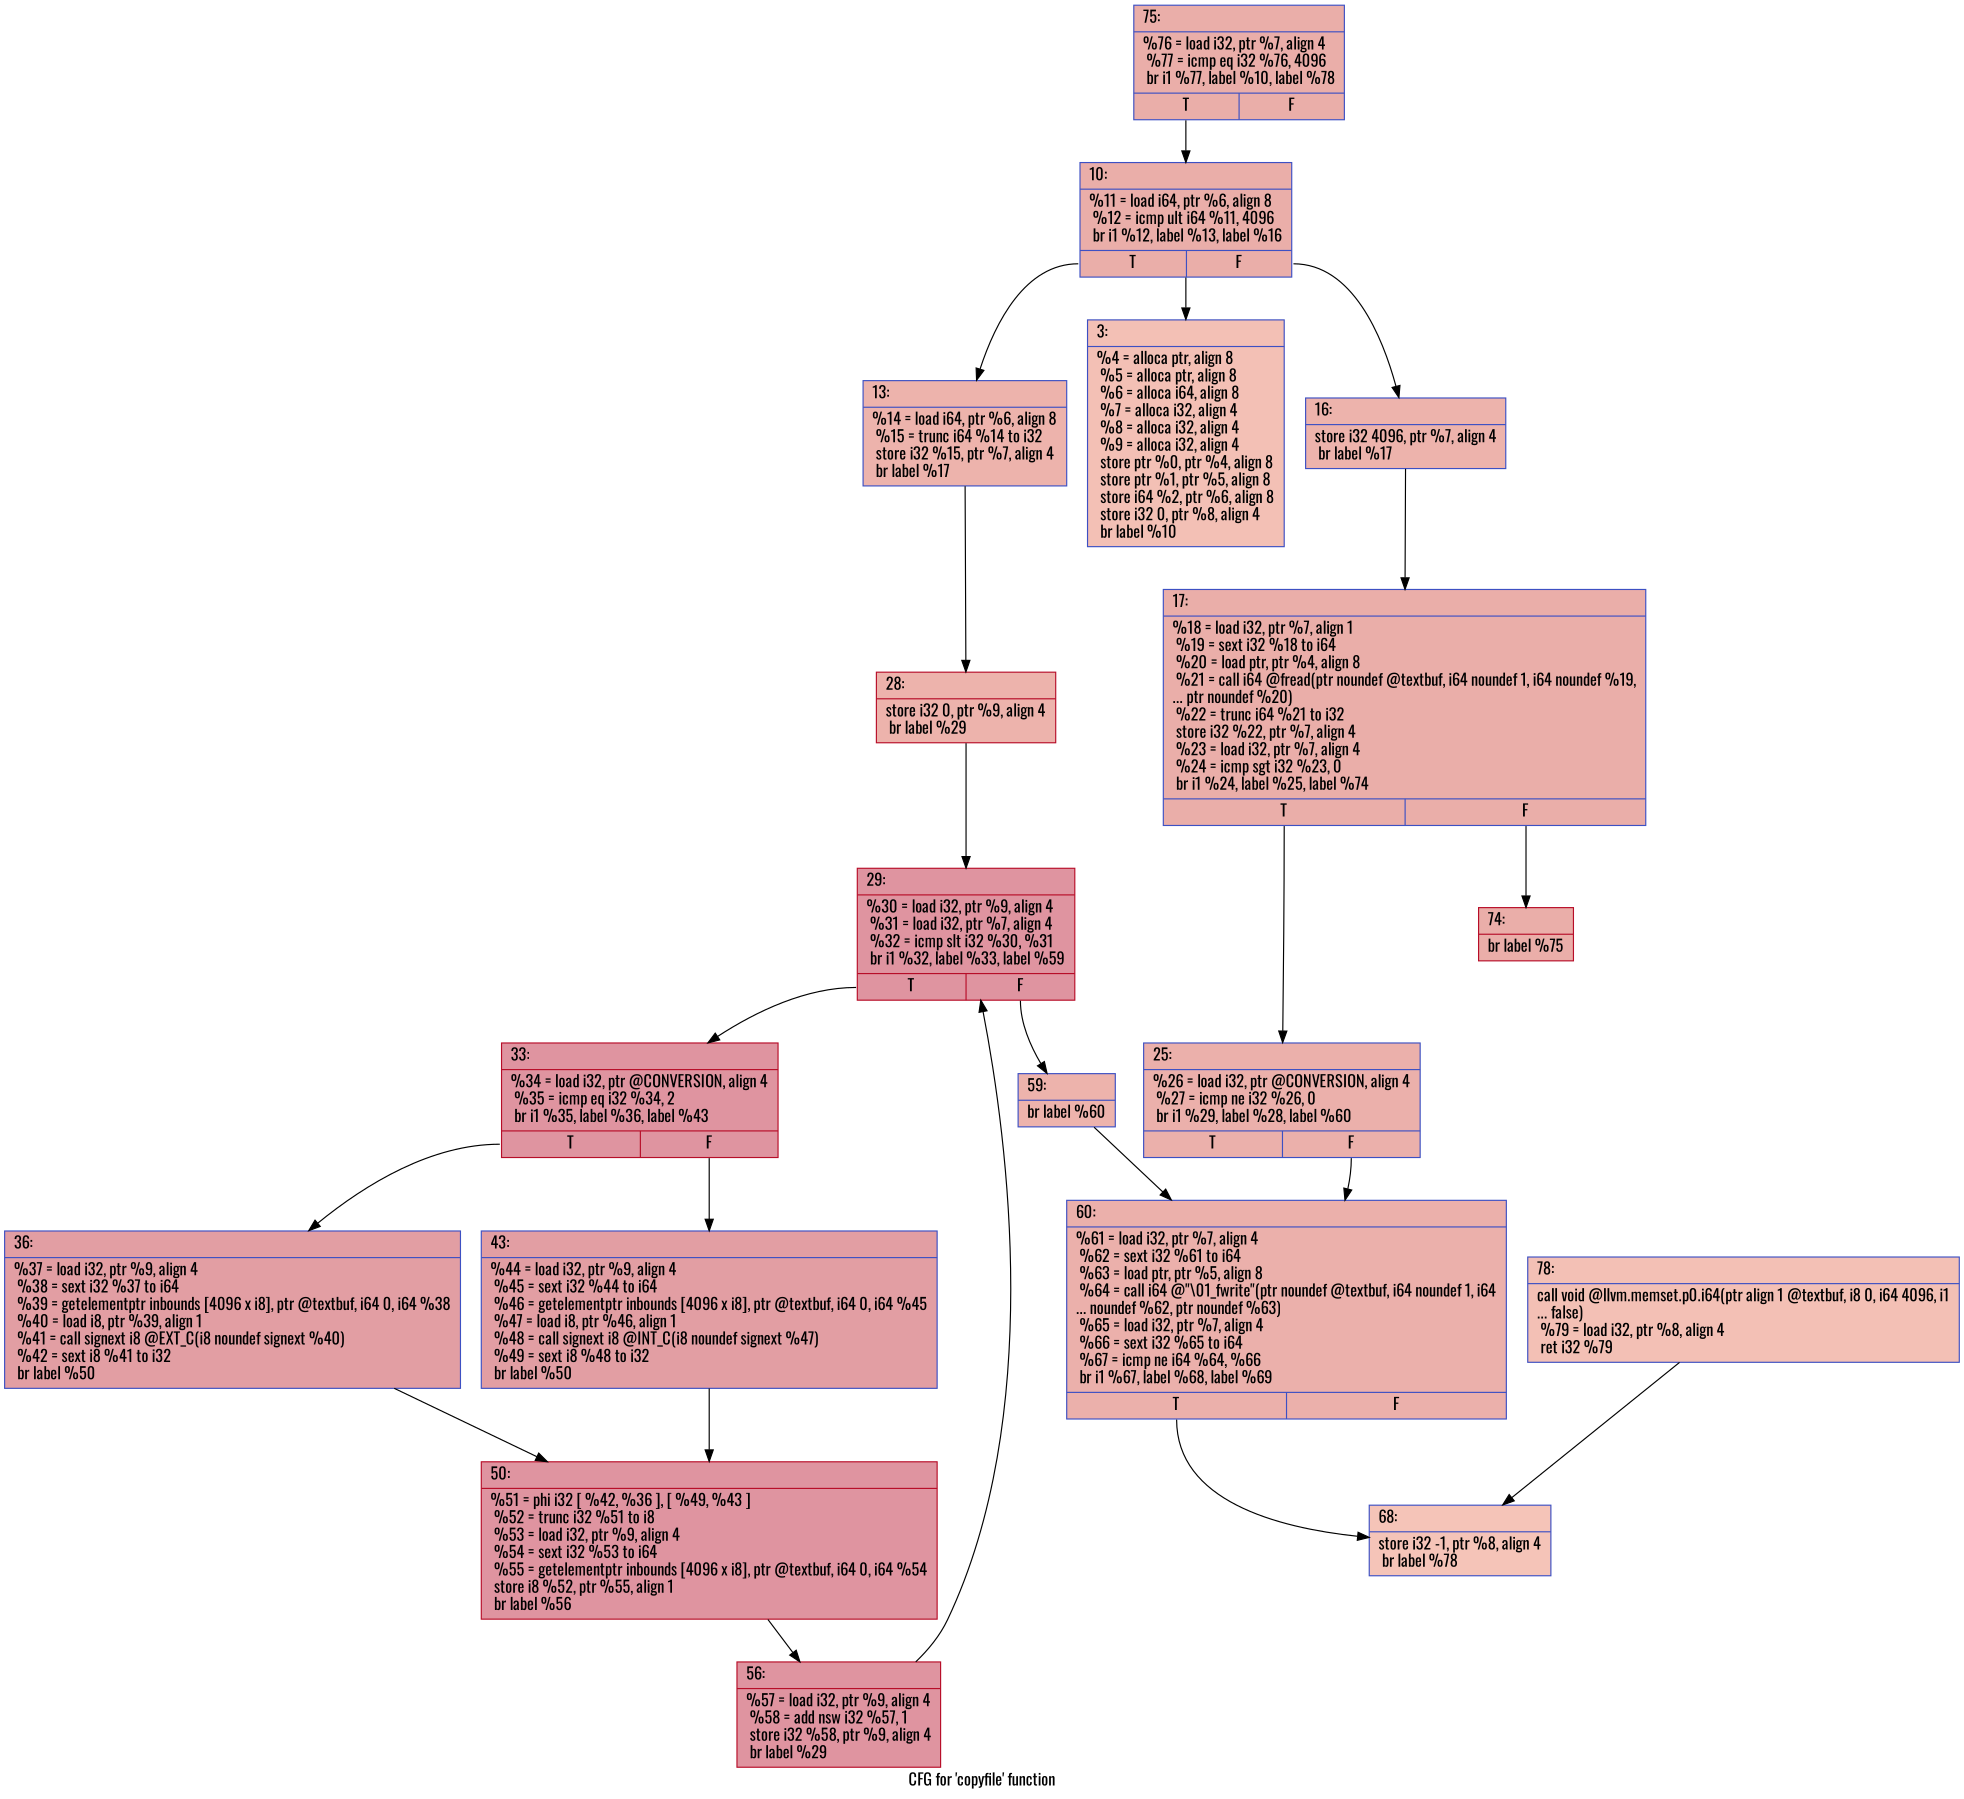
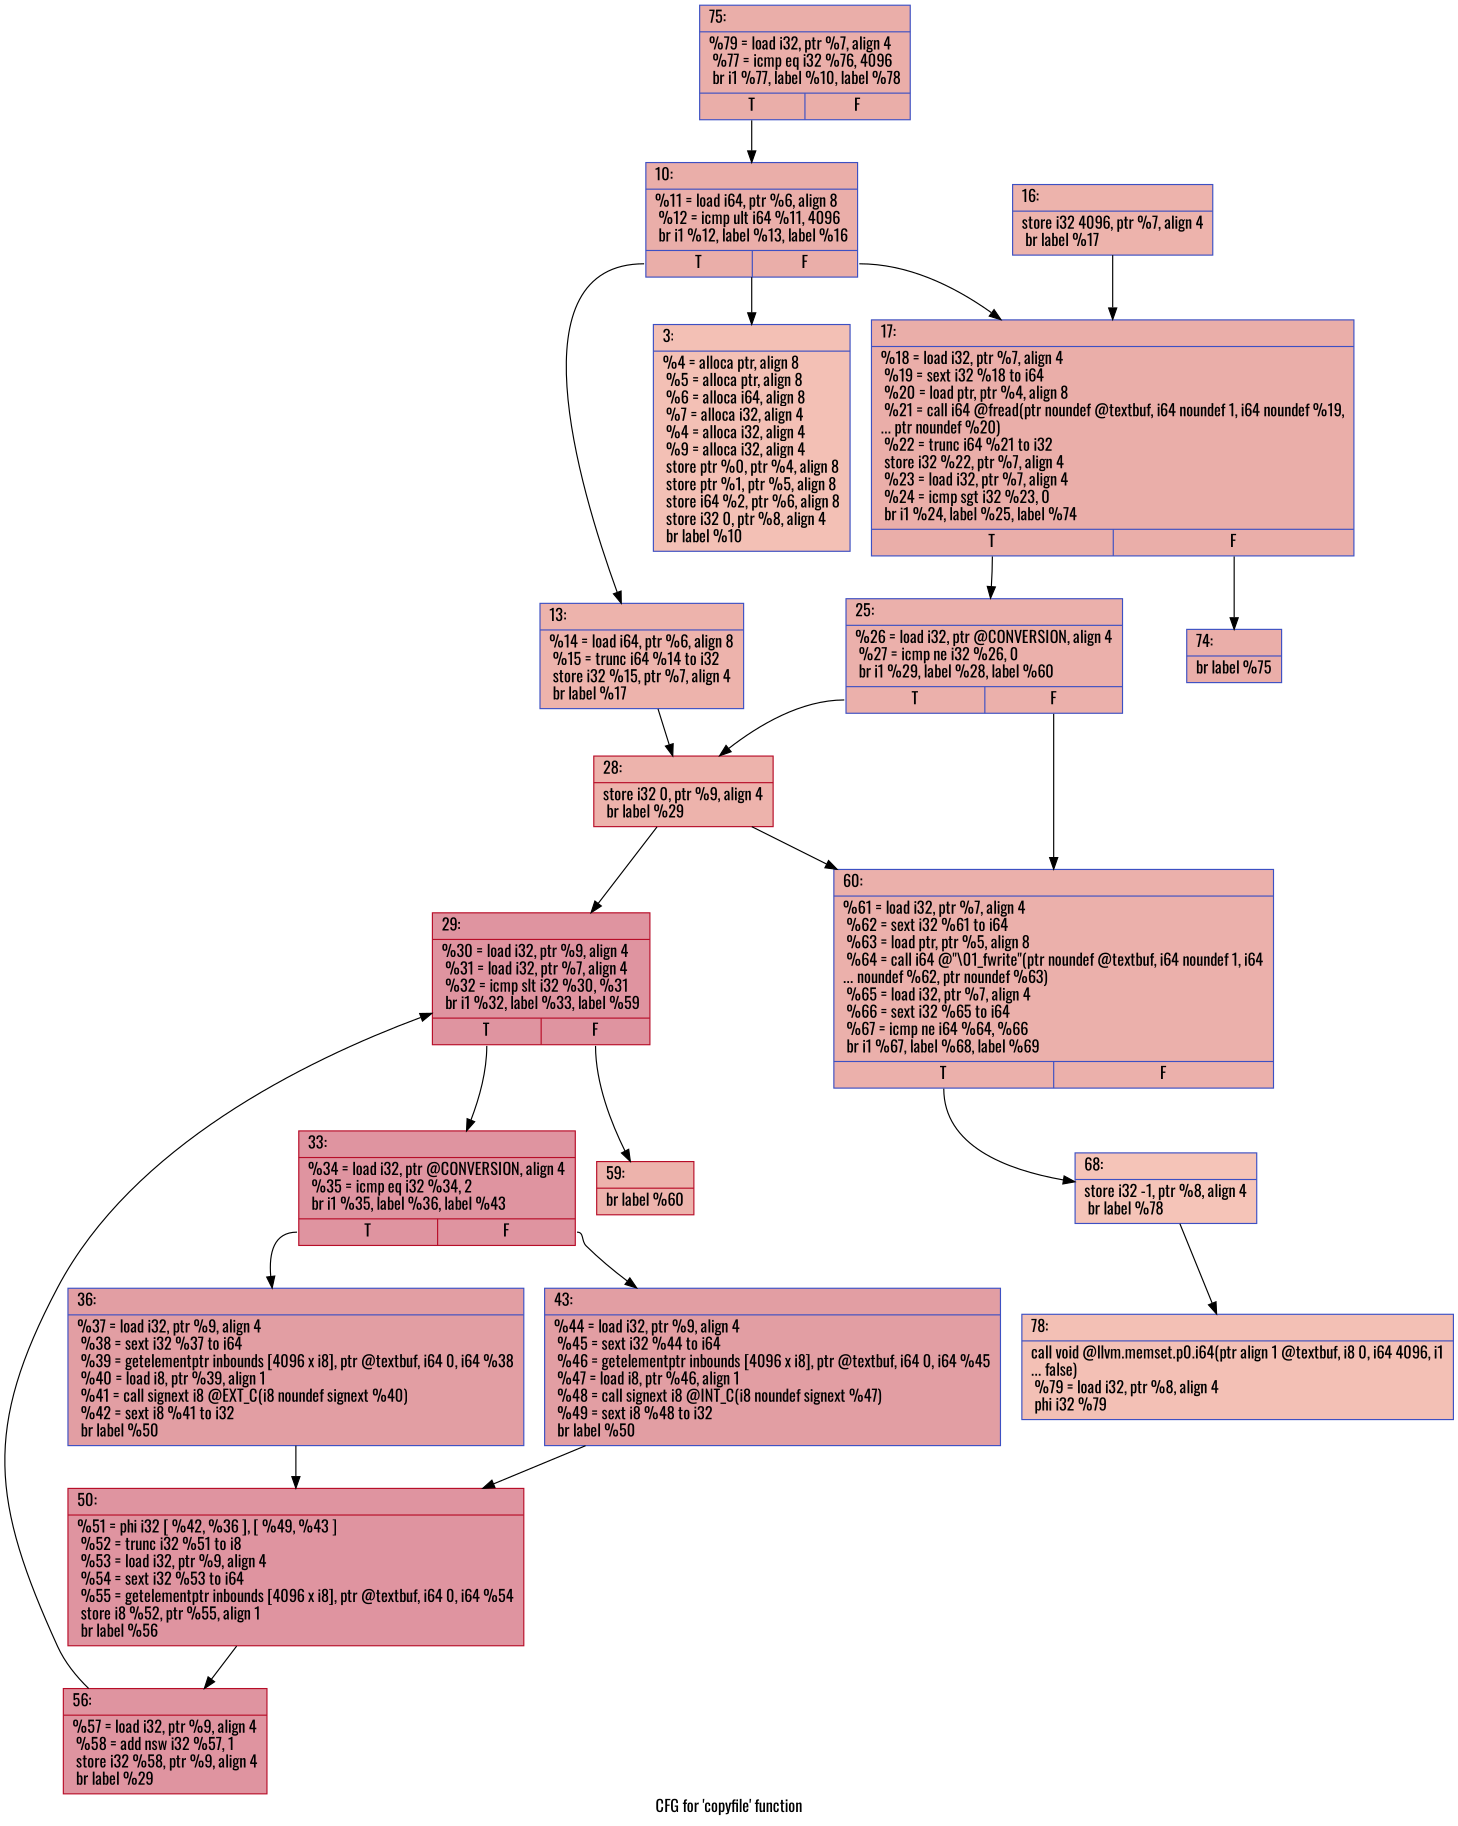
node "75:": text "%76 = load i32, ptr %7, align 4" -> "%79 = load i32, ptr %7, align 4"
edge "10:" -> "16:": now "10:" -> "17:"
node "3:": text "%8 = alloca i32, align 4" -> "%4 = alloca i32, align 4"
node "17:": text "%18 = load i32, ptr %7, align 1" -> "%18 = load i32, ptr %7, align 4"
edge "25:" -> "28:": added
node "74:": color #b70d28ff -> #3d50c3ff
node "59:": color #3d50c3ff -> #b70d28ff
edge "59:" -> "60:": now "28:" -> "60:"
node "78:": text "ret i32 %79" -> "phi i32 %79"
edge "78:" -> "68:": reversed
